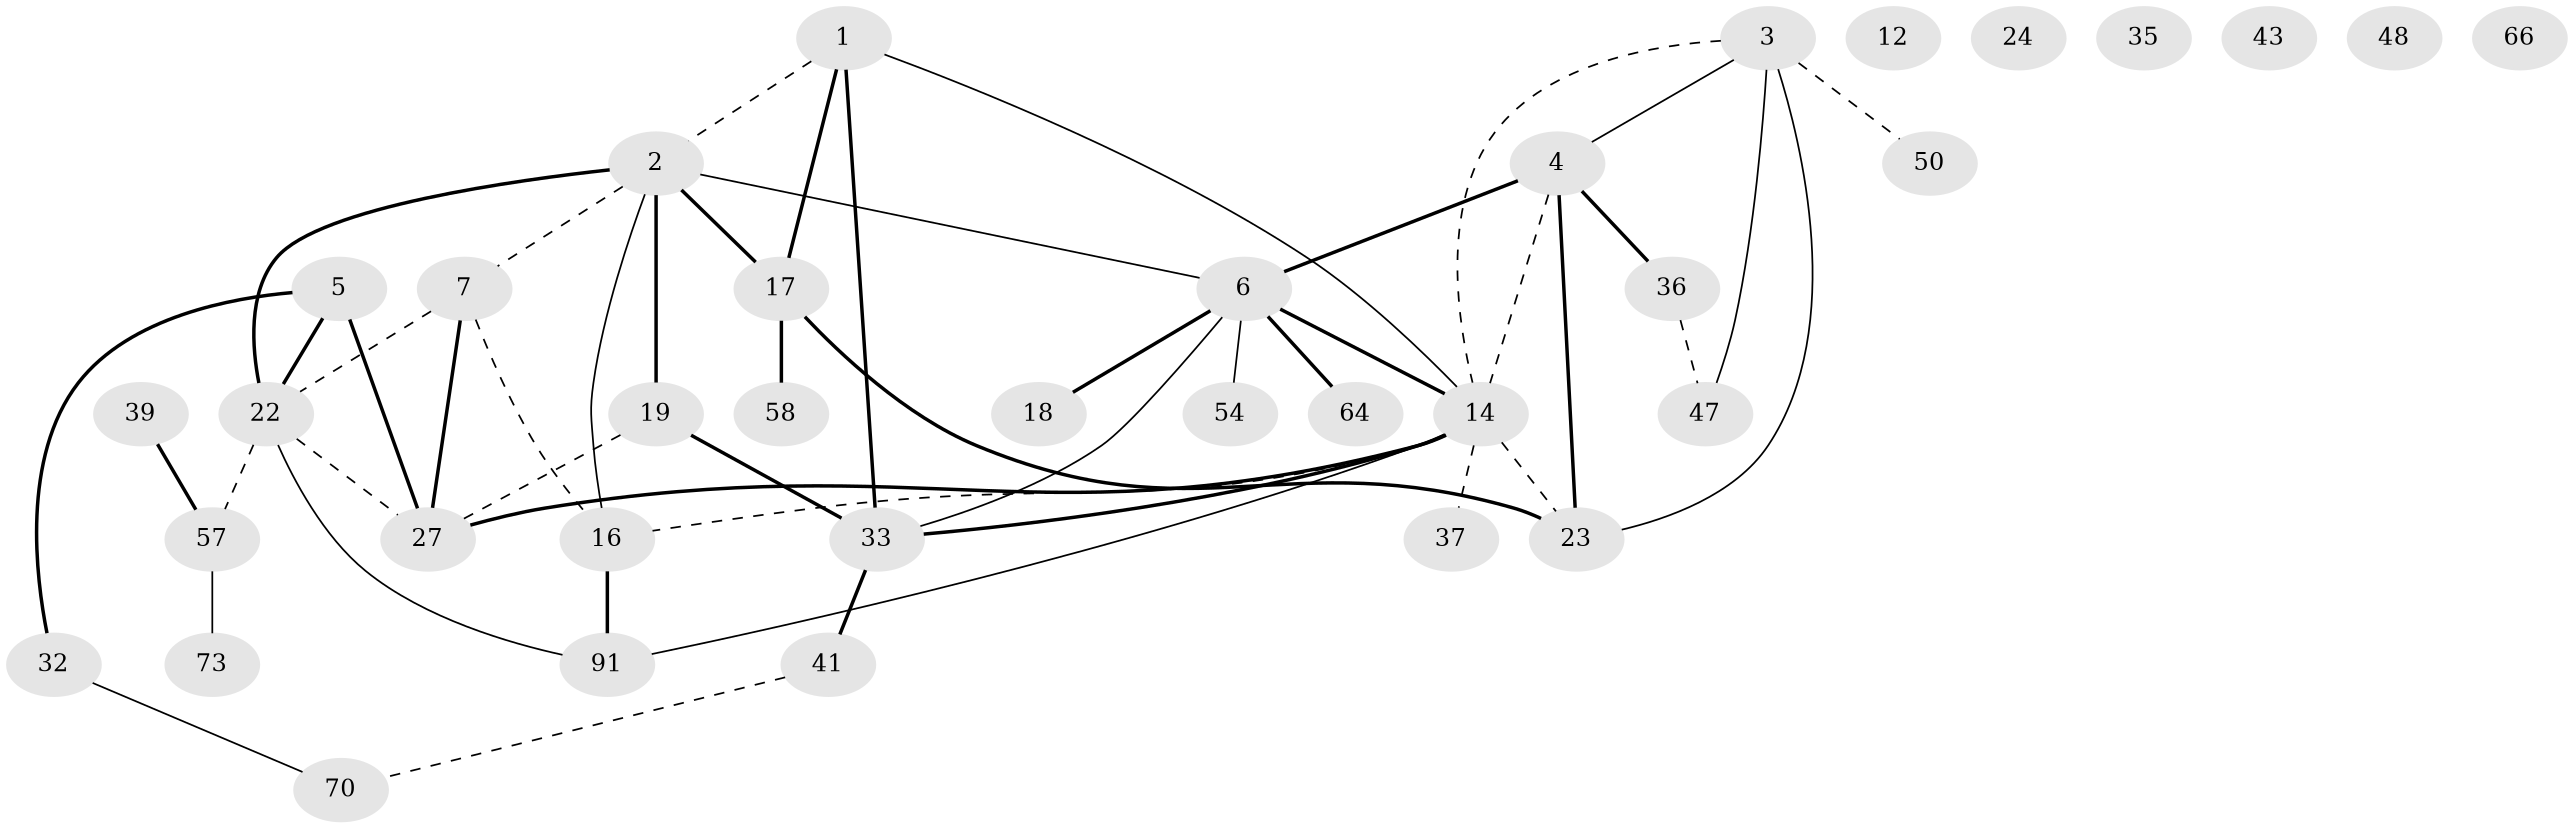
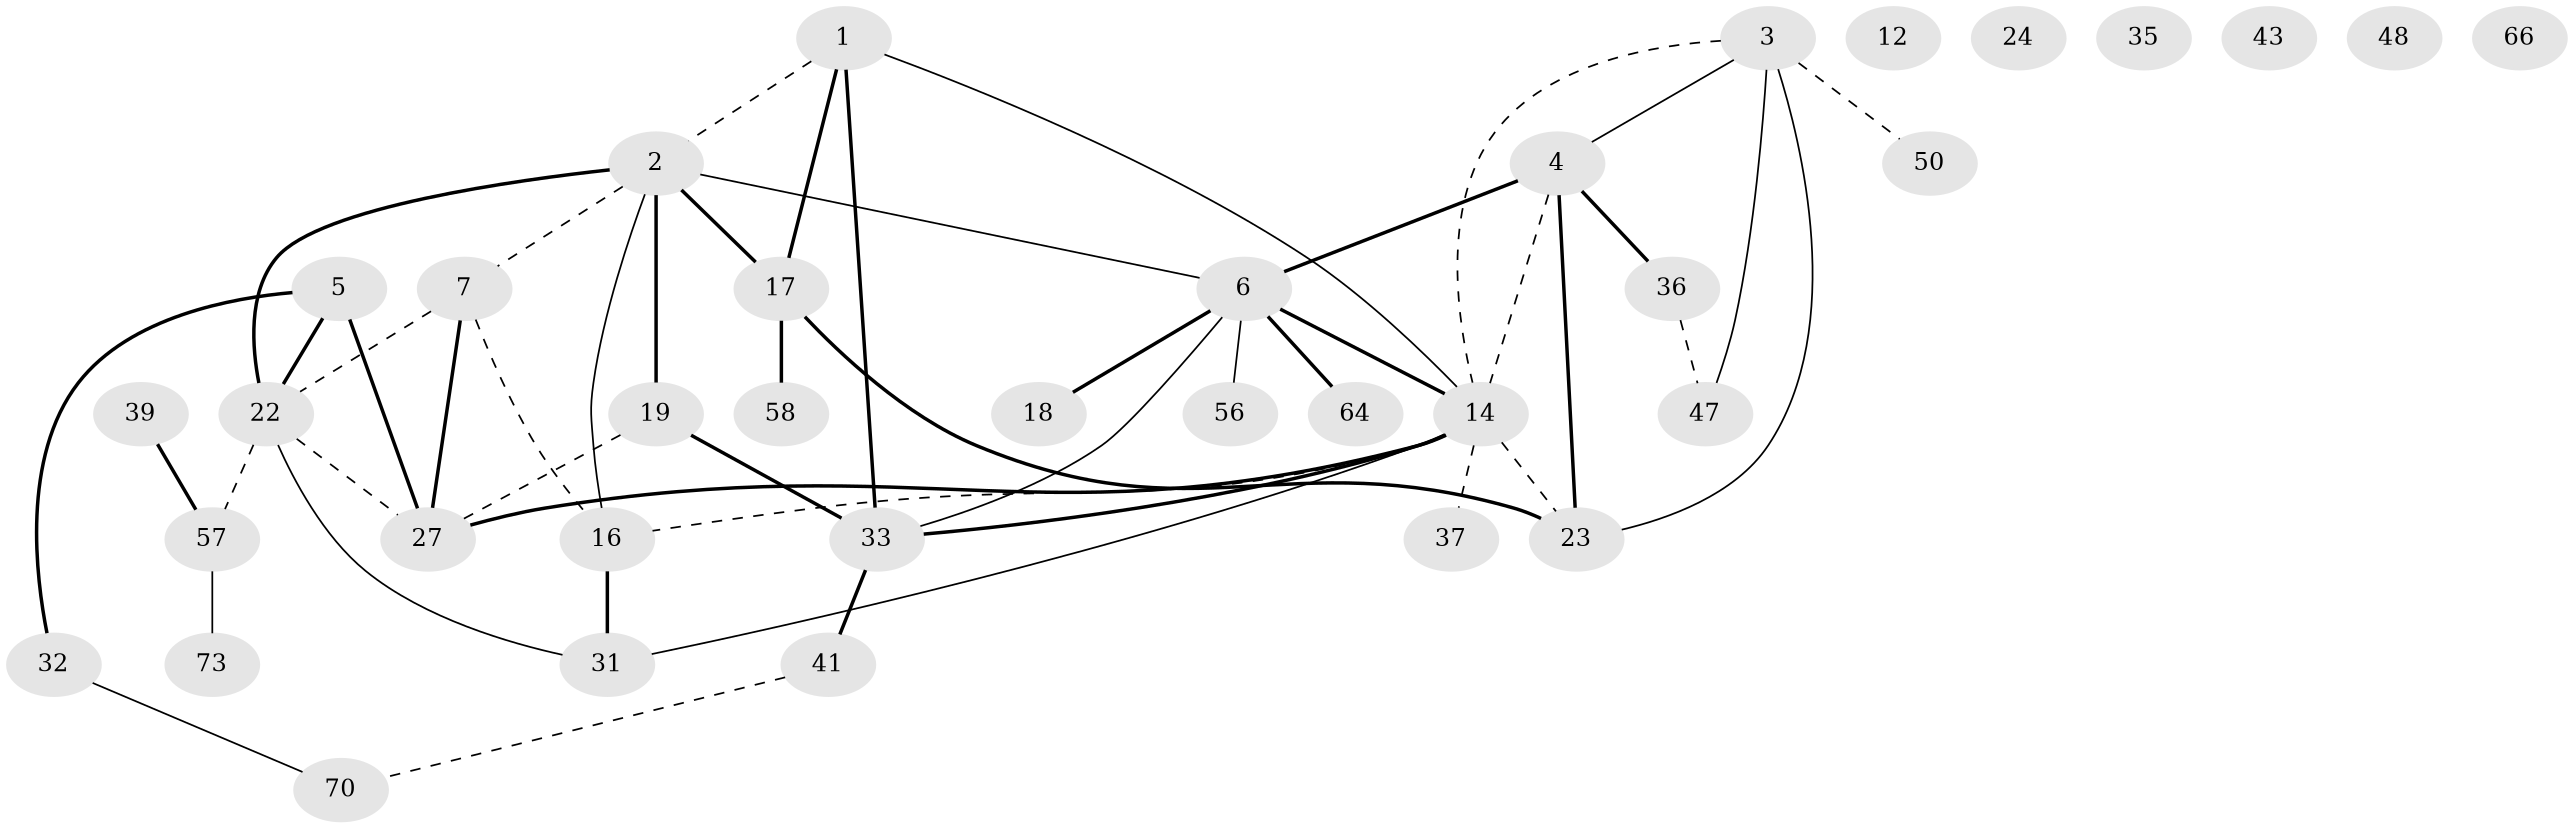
node "54": label "54" -> "56"
node "91": label "91" -> "31"
